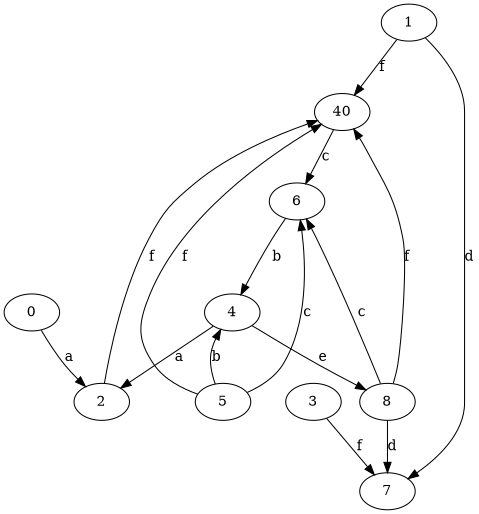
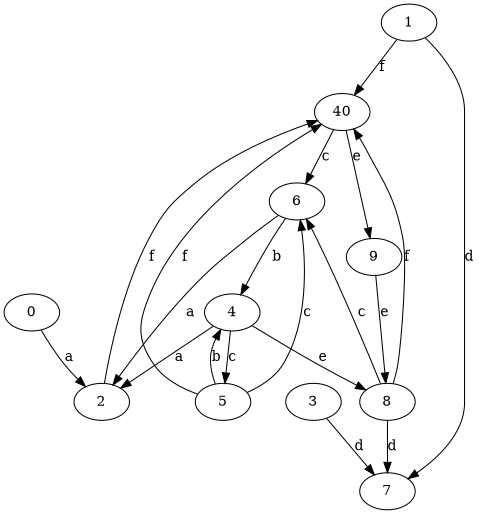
node "9": added
edge "6" -> "2": added, label "a"
edge "4" -> "5": added, label "c"
edge "3" -> "7": label "f" -> "d"
